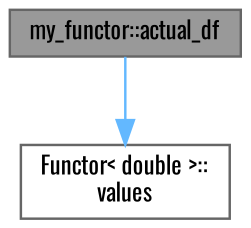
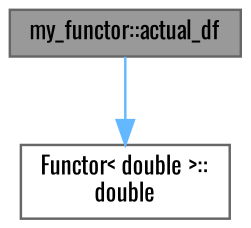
node "Functor< double >:: values": label "Functor< double >:: values" -> "Functor< double >:: double"
